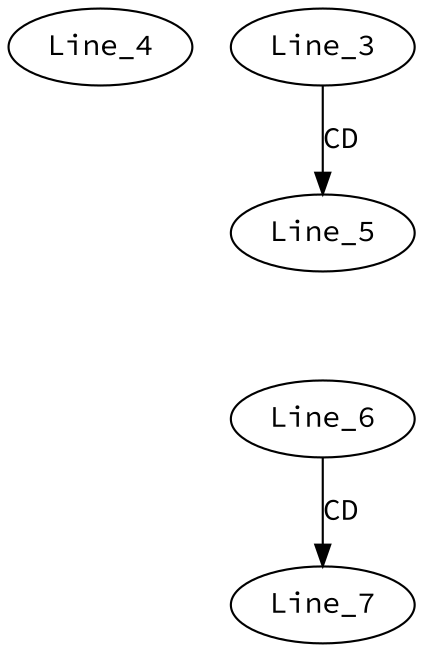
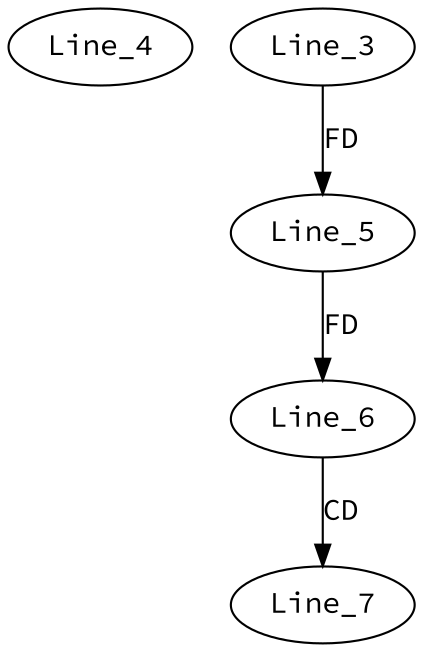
edge "Line_3" -> "Line_5": label "CD" -> "FD"
edge "Line_5" -> "Line_6": added, label "FD"
